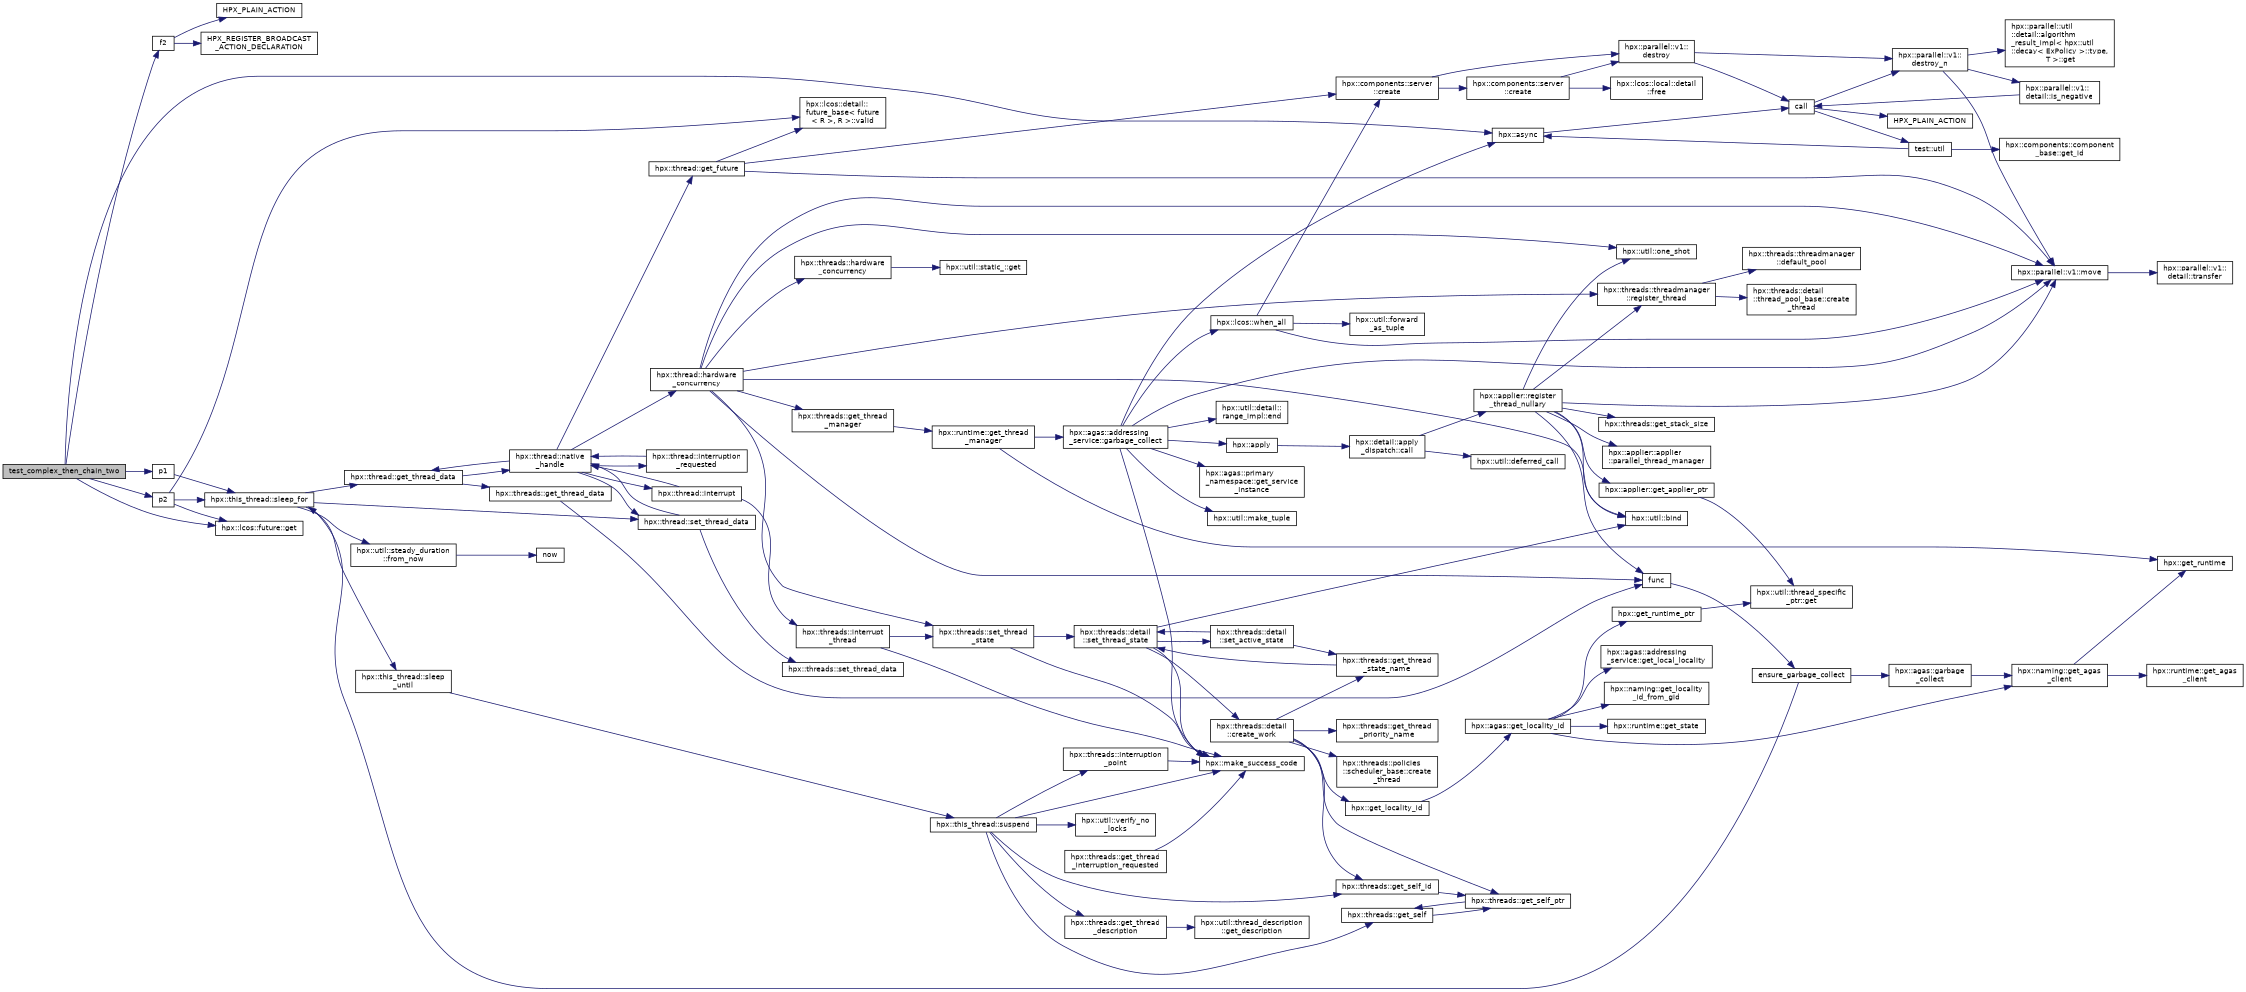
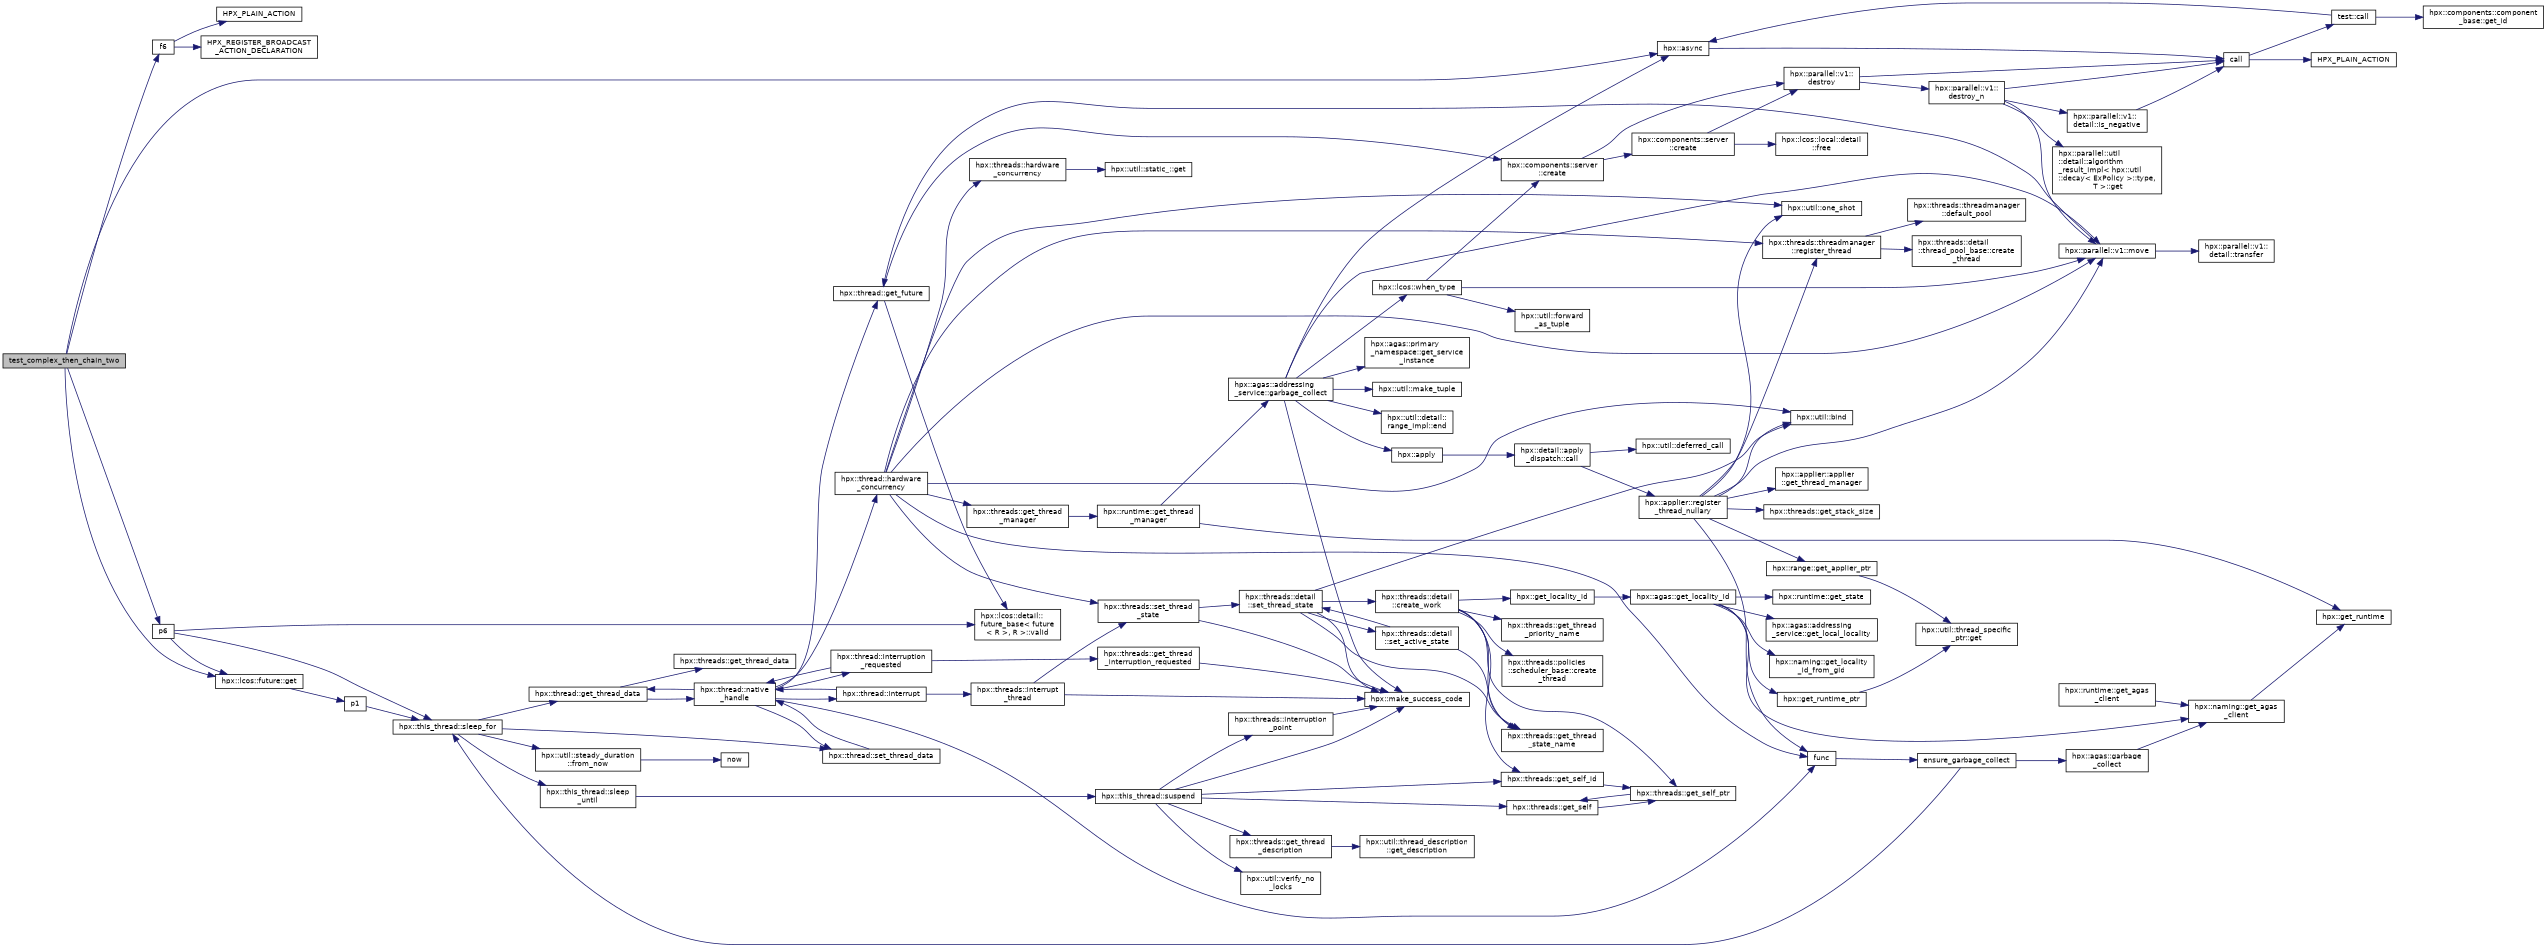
node "f2": label "f2" -> "f6"
edge "call" -> "hpx::parallel::v1:: destroy_n": reversed
node "test::util": label "test::util" -> "test::call"
edge "hpx::thread::get_future" -> "hpx::parallel::v1::move": reversed
node "hpx::lcos::when_all": label "hpx::lcos::when_all" -> "hpx::lcos::when_type"
node "hpx::applier::applier ::parallel_thread_manager": label "hpx::applier::applier ::parallel_thread_manager" -> "hpx::applier::applier ::get_thread_manager"
edge "test_complex_then_chain_two" -> "p1": now "hpx::lcos::future::get" -> "p1"
node "hpx::applier::get_applier_ptr": label "hpx::applier::get_applier_ptr" -> "hpx::range::get_applier_ptr"
node "p2": label "p2" -> "p6"
edge "hpx::thread::interruption _requested" -> "hpx::threads::get_thread _interruption_requested": added
edge "hpx::threads::get_thread _state_name" -> "hpx::threads::detail ::set_thread_state": reversed
node "hpx::threads::set_thread_data": removed
edge "hpx::naming::get_agas _client" -> "hpx::runtime::get_agas _client": reversed
edge "hpx::threads::get_thread_data" -> "func": now "hpx::thread::native _handle" -> "func"
